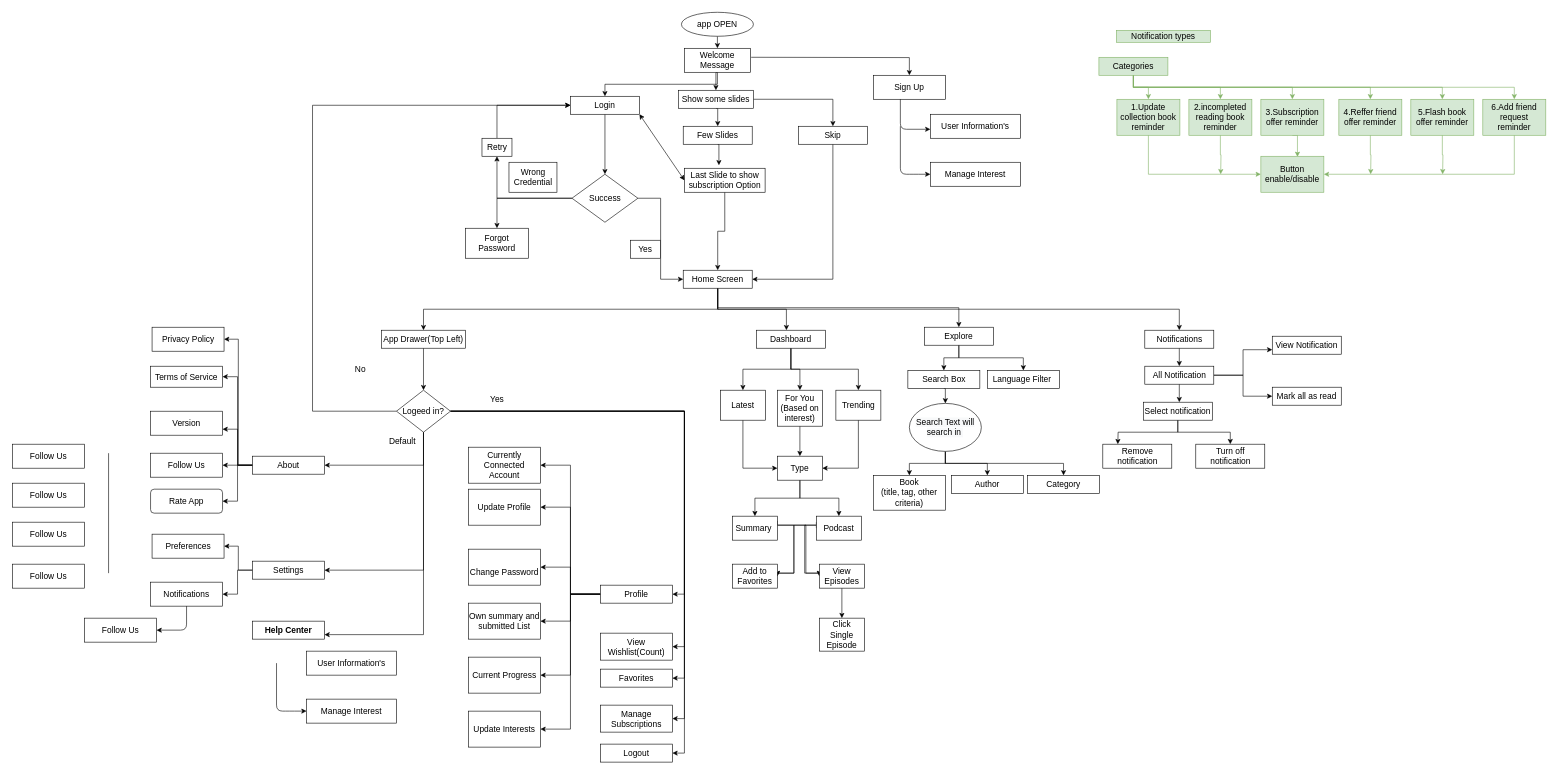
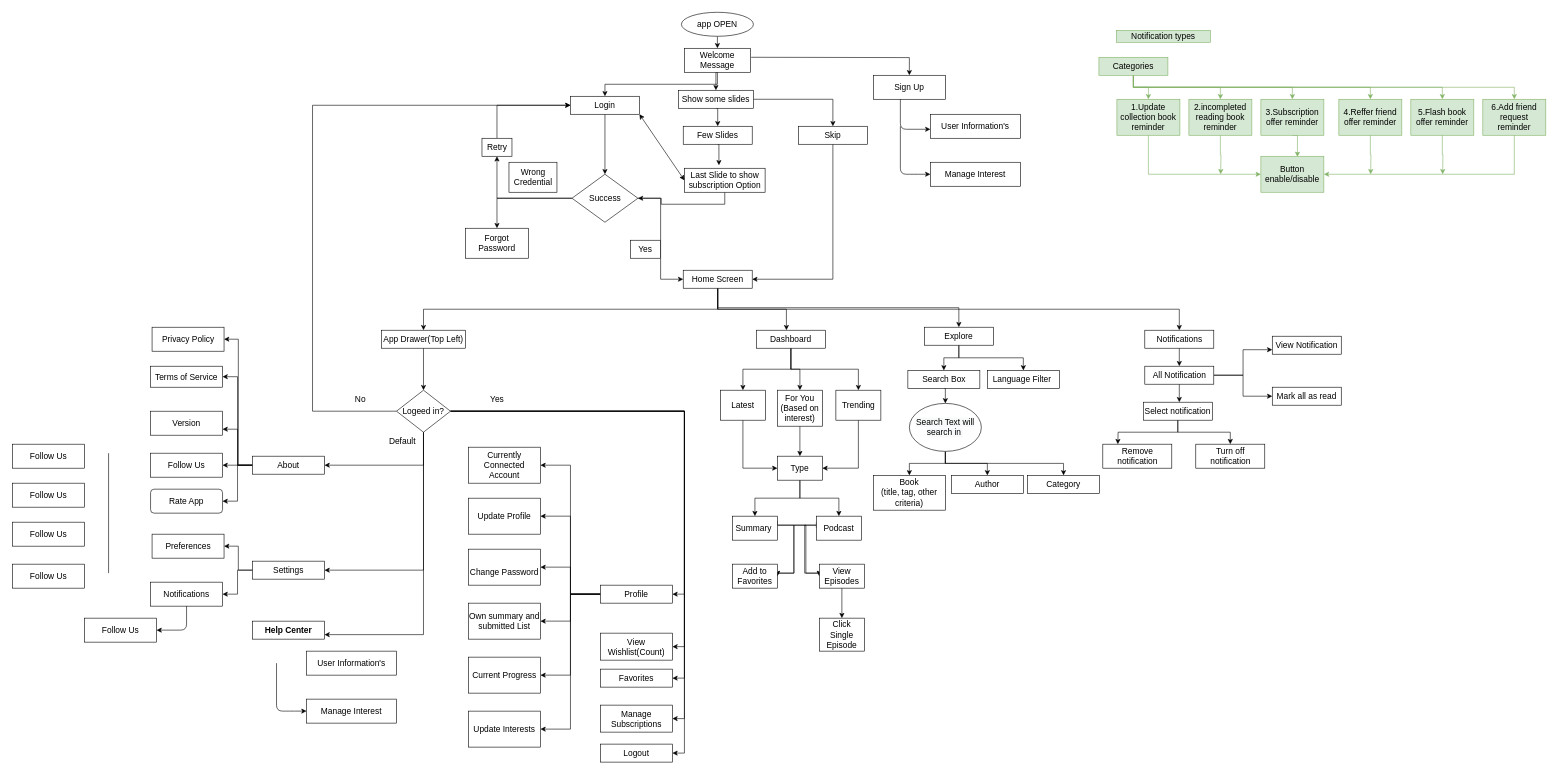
edge "Last Slide to show subscription Option" -> "Home Screen": now "Last Slide to show subscription Option" -> "Success"
node "No": moved (360, 369) -> (360, 399)
node "Update Profile": moved (504, 507) -> (504, 516)
